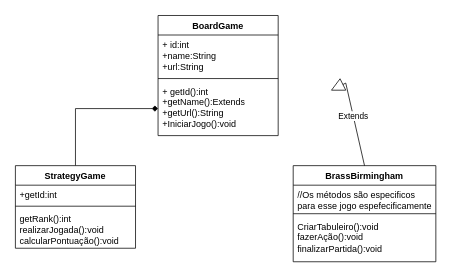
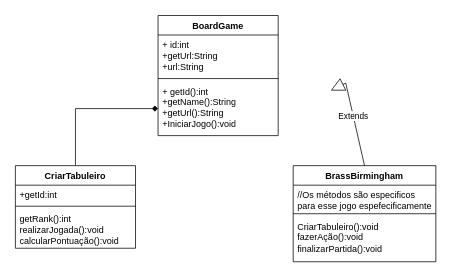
node "+ id:int +name:String +url:String": label "+ id:int +name:String +url:String" -> "+ id:int +getUrl:String +url:String"
node "+ getId():int +getName():Extends +getUrl():String +IniciarJogo():void": label "+ getId():int +getName():Extends +getUrl():String +IniciarJogo():void" -> "+ getId():int +getName():String +getUrl():String +IniciarJogo():void"
node "StrategyGame": label "StrategyGame" -> "CriarTabuleiro"
